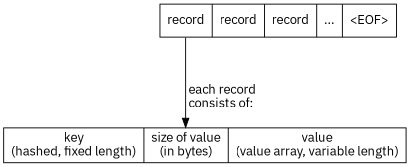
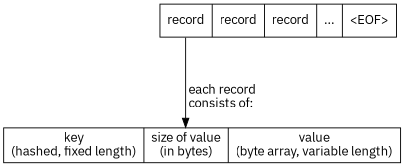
node "key": text "(value array, variable length)" -> "(byte array, variable length)"
